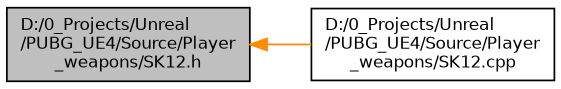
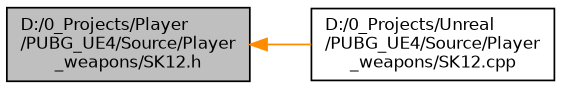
node "D:/0_Projects/Unreal /PUBG_UE4/Source/Player _weapons/SK12.h": label "D:/0_Projects/Unreal /PUBG_UE4/Source/Player _weapons/SK12.h" -> "D:/0_Projects/Player /PUBG_UE4/Source/Player _weapons/SK12.h"
